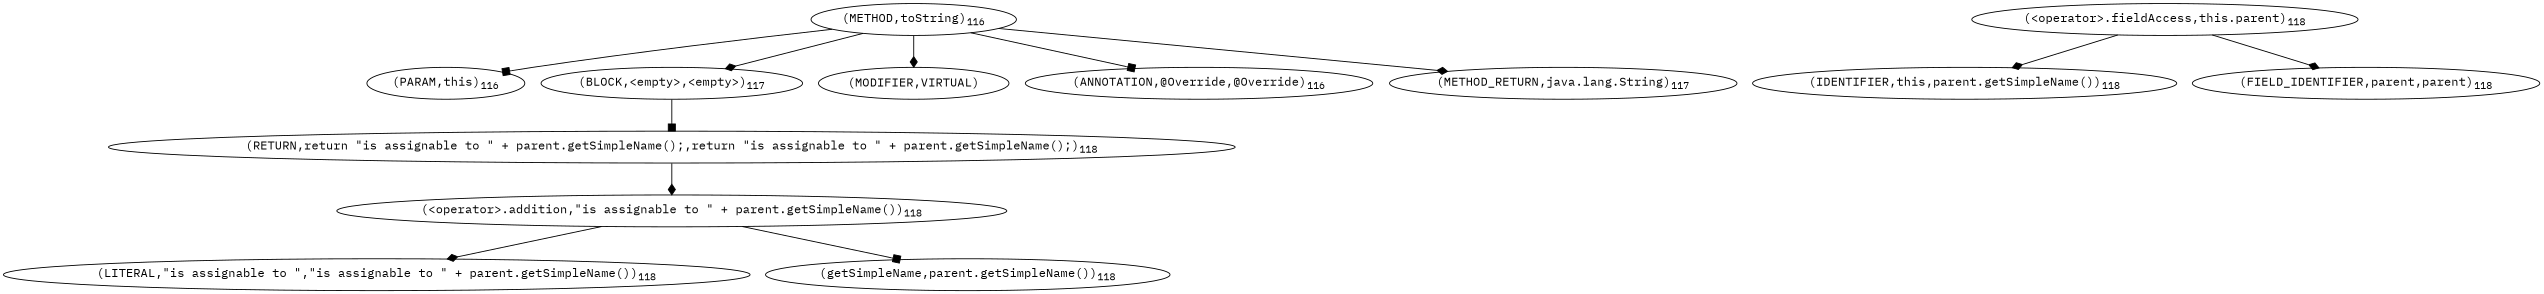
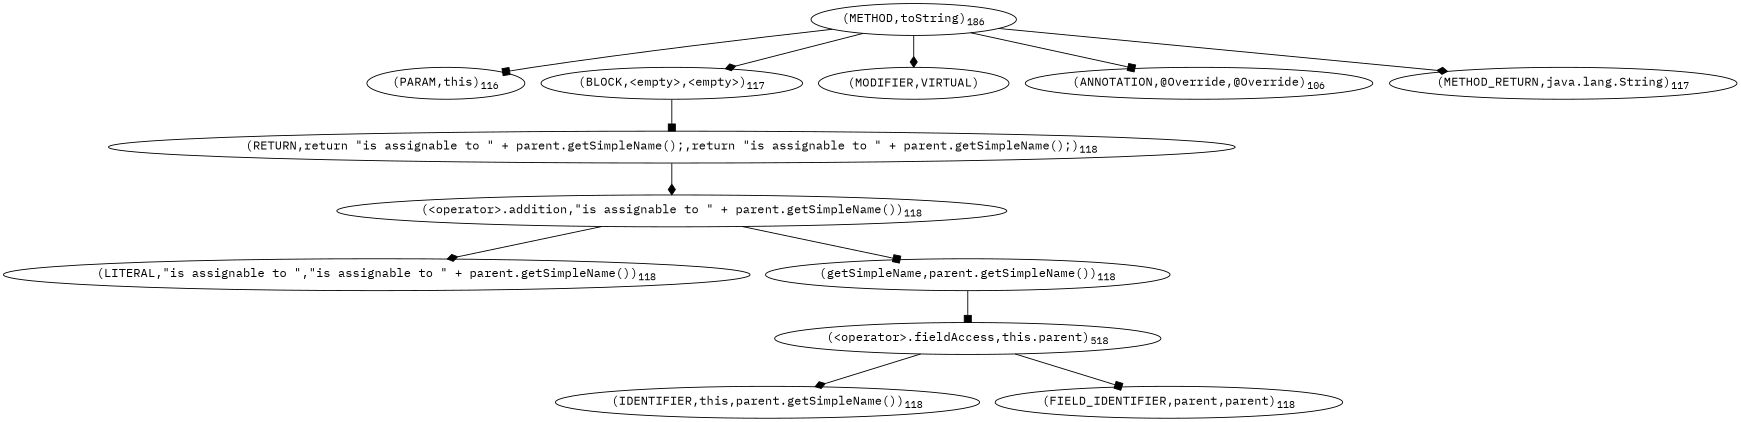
node "(METHOD,toString)": text "116" -> "186"
node "(<operator>.fieldAccess,this.parent)": text "118" -> "518"
edge "(<operator>.fieldAccess,this.parent)" -> "(FIELD_IDENTIFIER,parent,parent)": arrowhead diamond -> box
node "(ANNOTATION,@Override,@Override)": text "116" -> "106"
edge "(getSimpleName,parent.getSimpleName())" -> "(<operator>.fieldAccess,this.parent)": added
